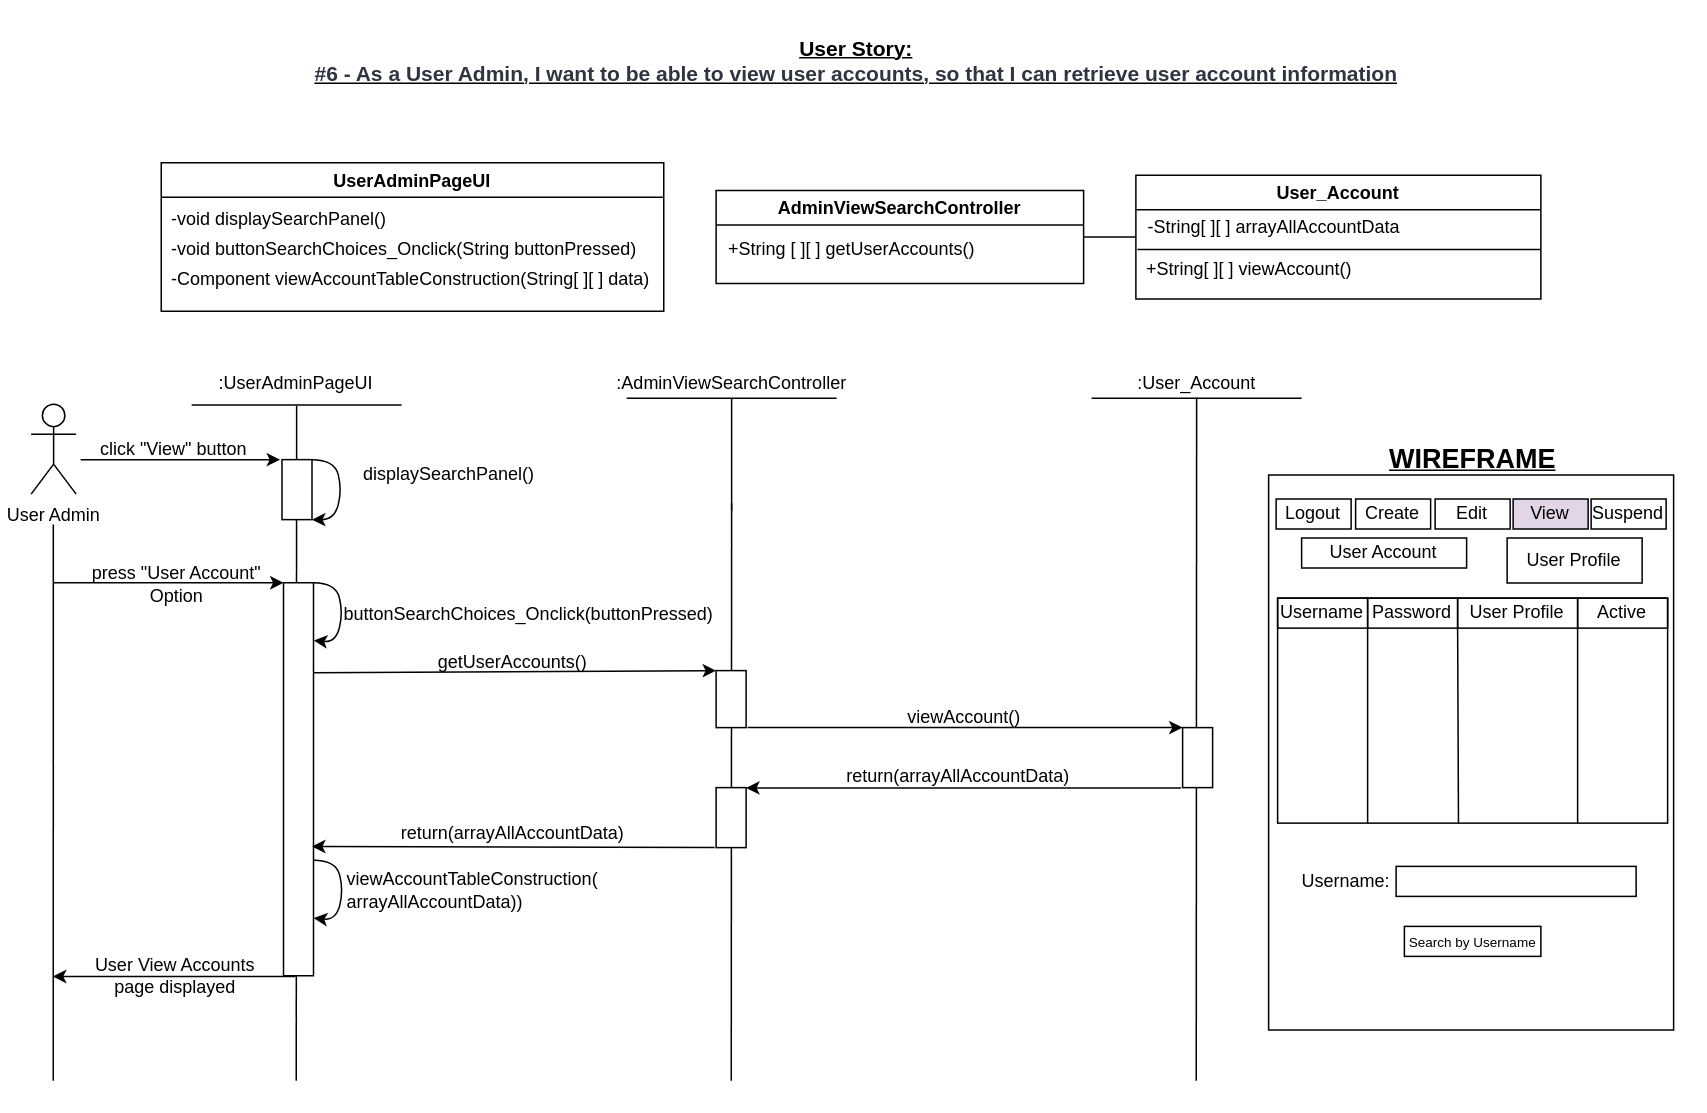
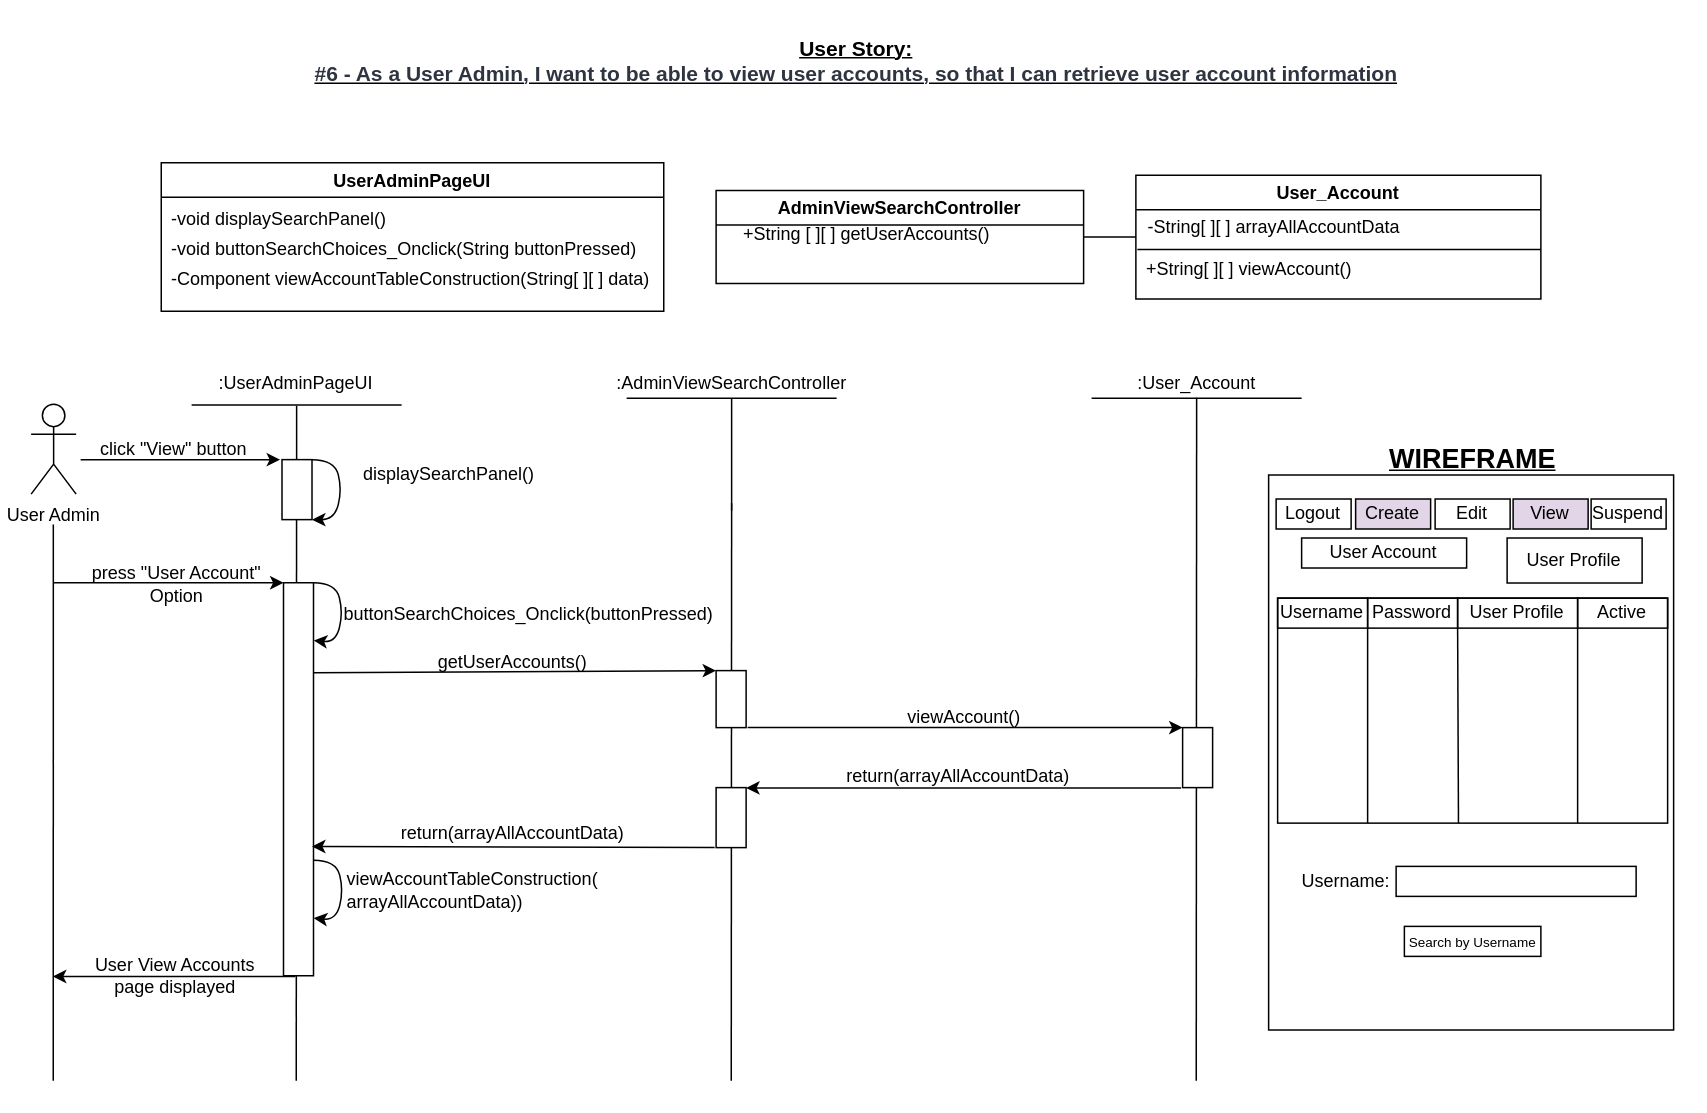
node "+String [ ][ ] getUserAccounts()": moved (851, 250) -> (866, 235)
node "Create": fillcolor #ffffff -> #e1d5e7
